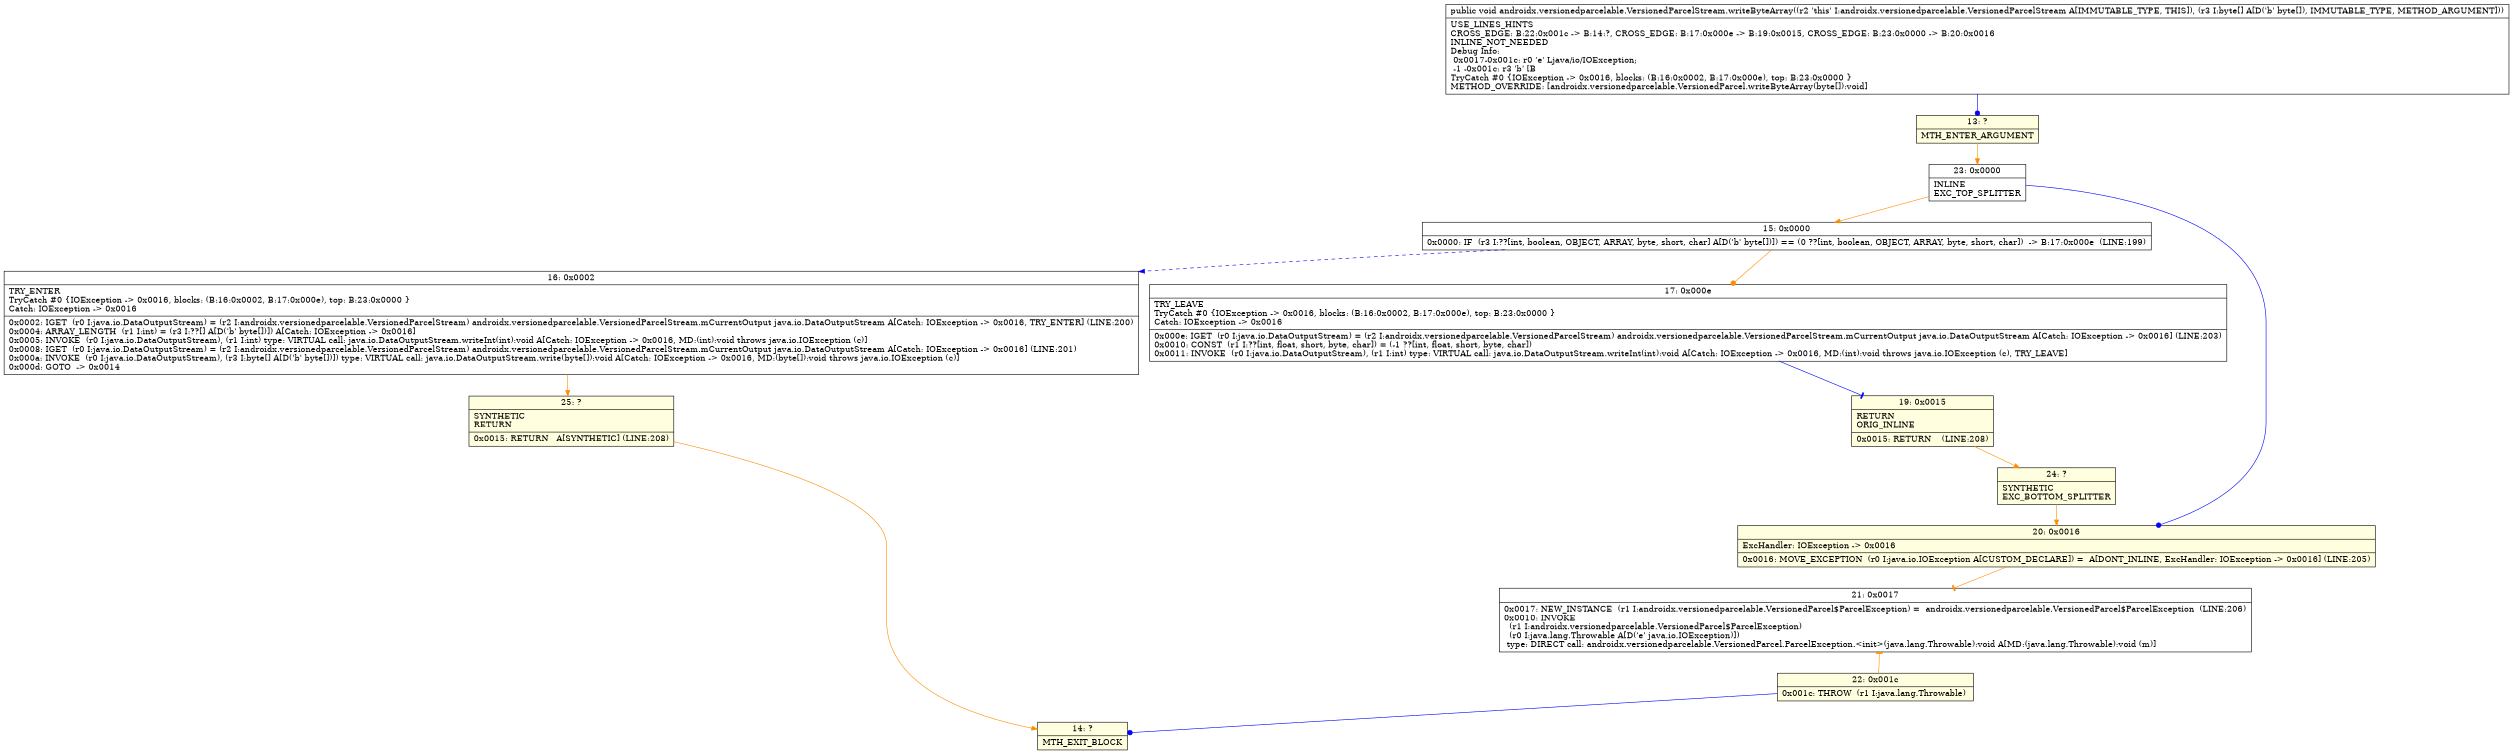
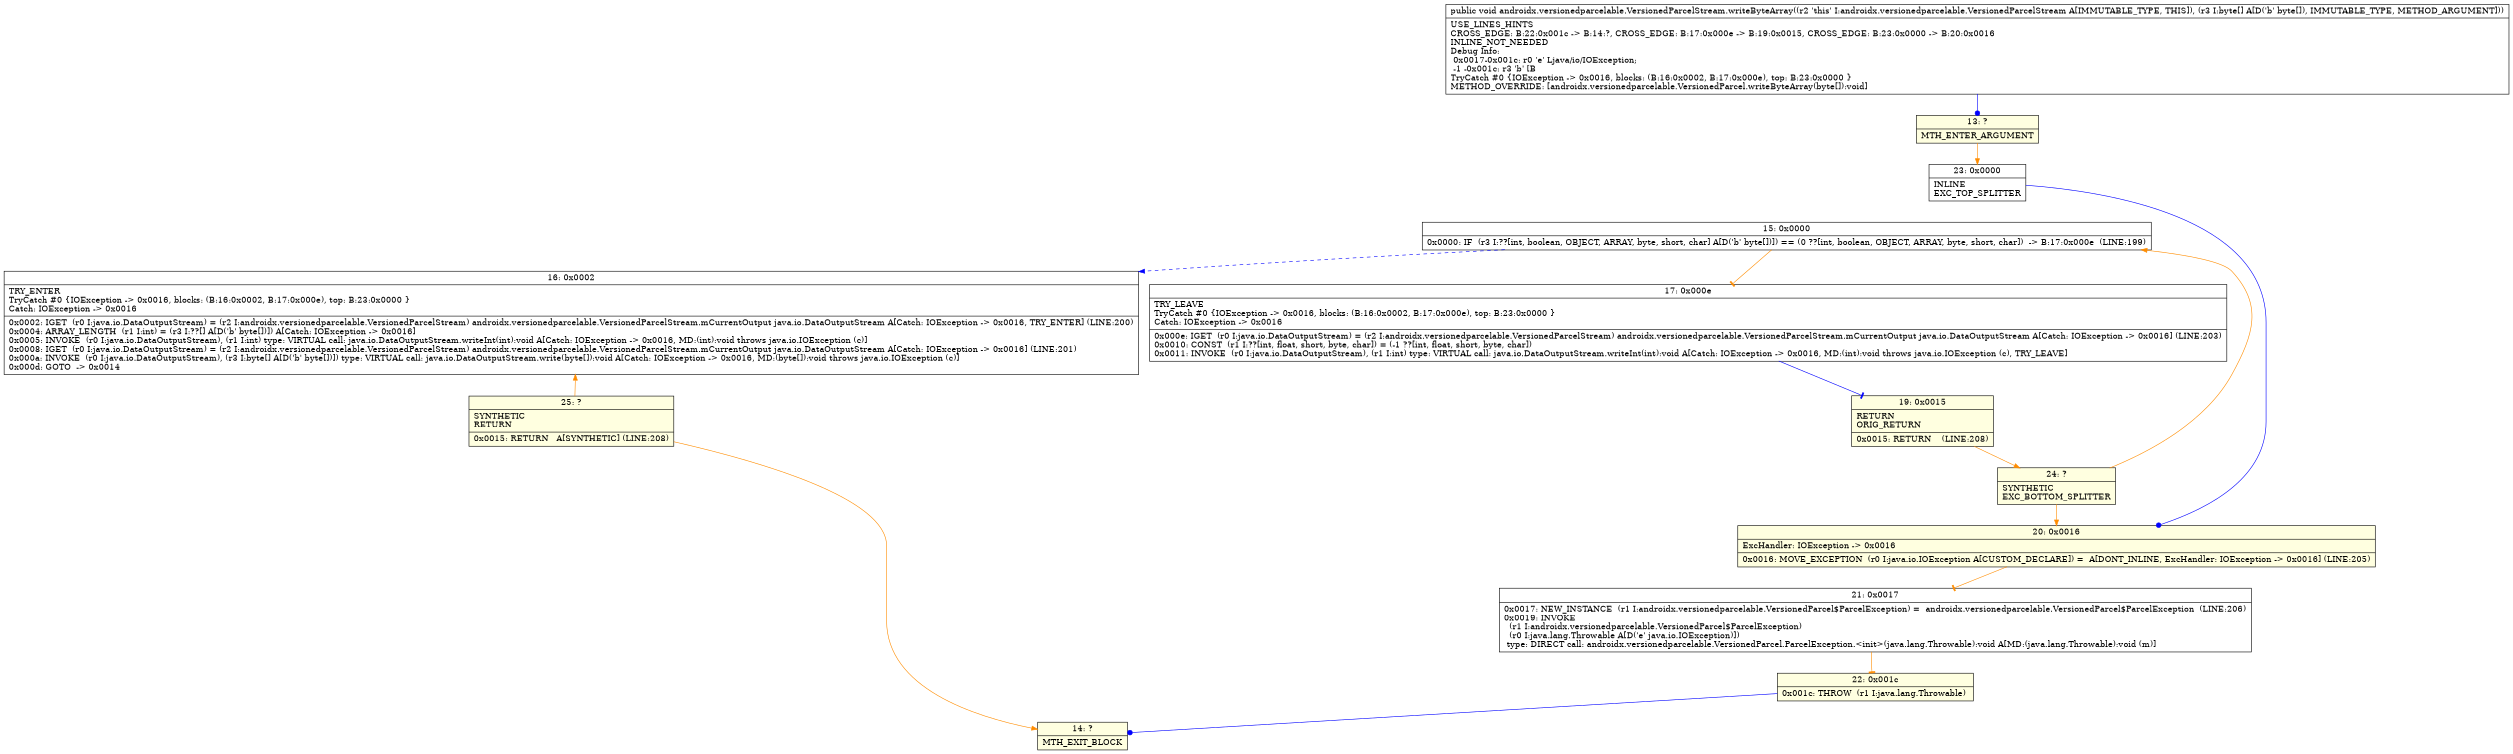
edge "23: 0x0000" -> "15: 0x0000": now "24: ?" -> "15: 0x0000"
edge "15: 0x0000" -> "17: 0x000e": arrowhead dot -> tee
edge "16: 0x0002" -> "25: ?": reversed
node "19: 0x0015": text "ORIG_INLINE" -> "ORIG_RETURN"
node "21: 0x0017": text "0x0010: INVOKE" -> "0x0019: INVOKE"
edge "22: 0x001c" -> "21: 0x0017": reversed
